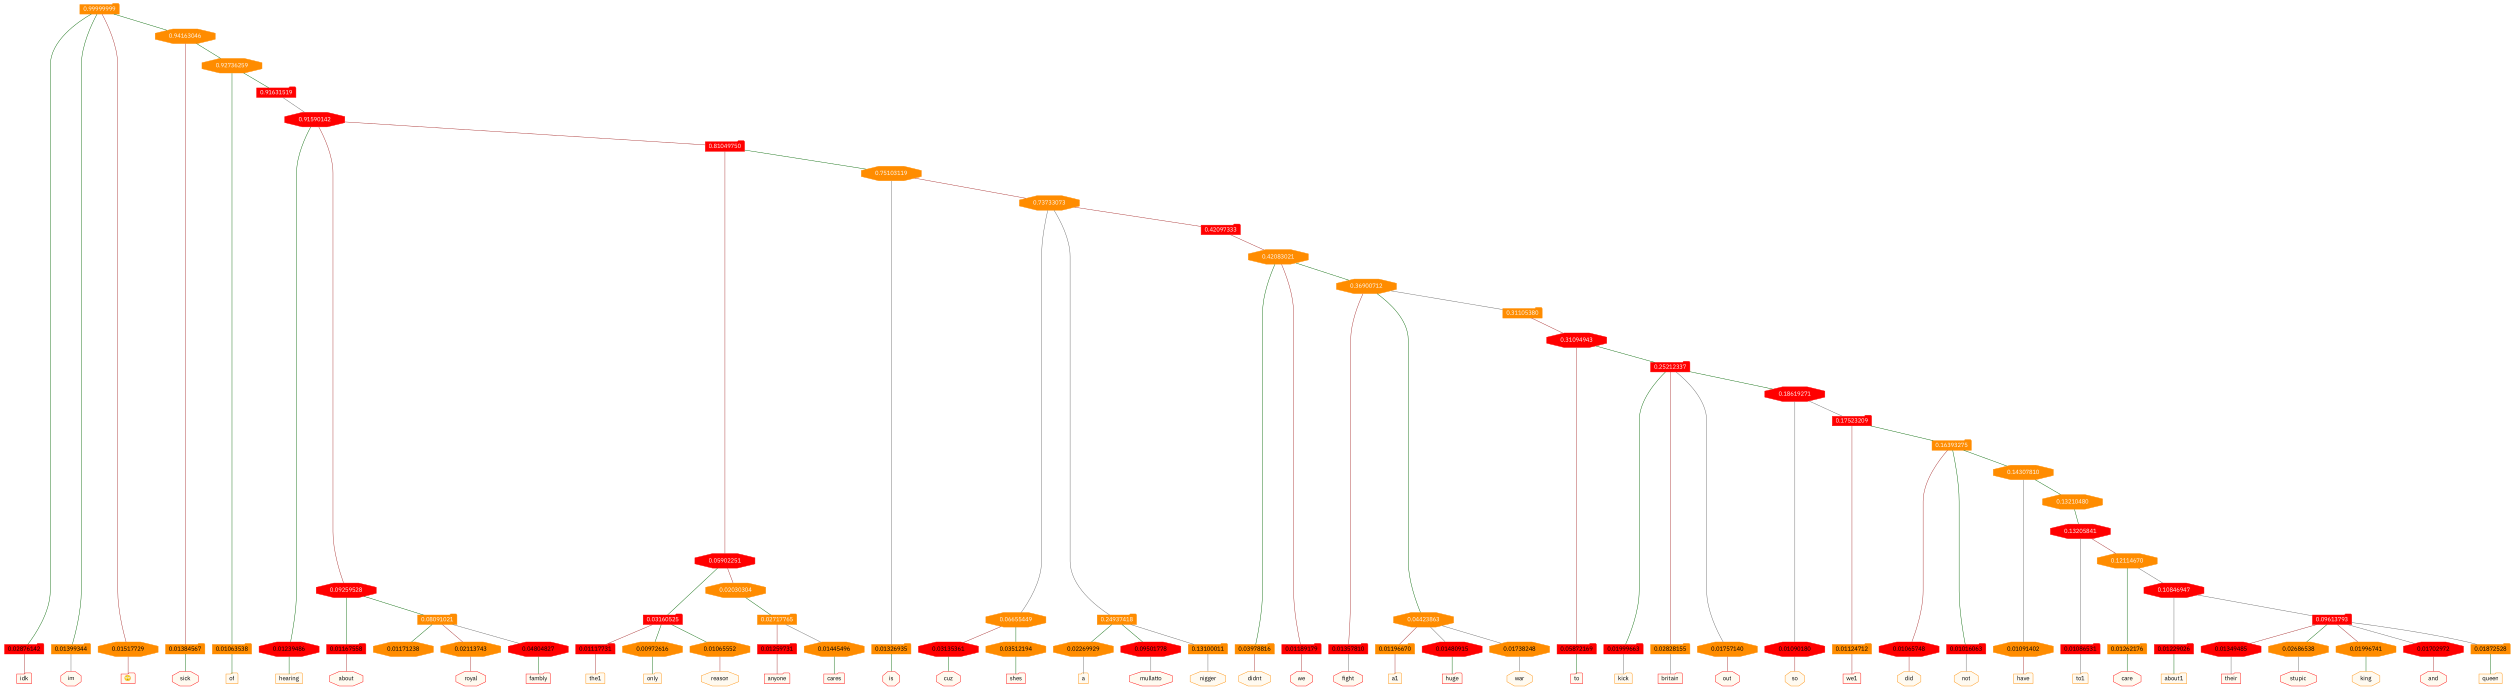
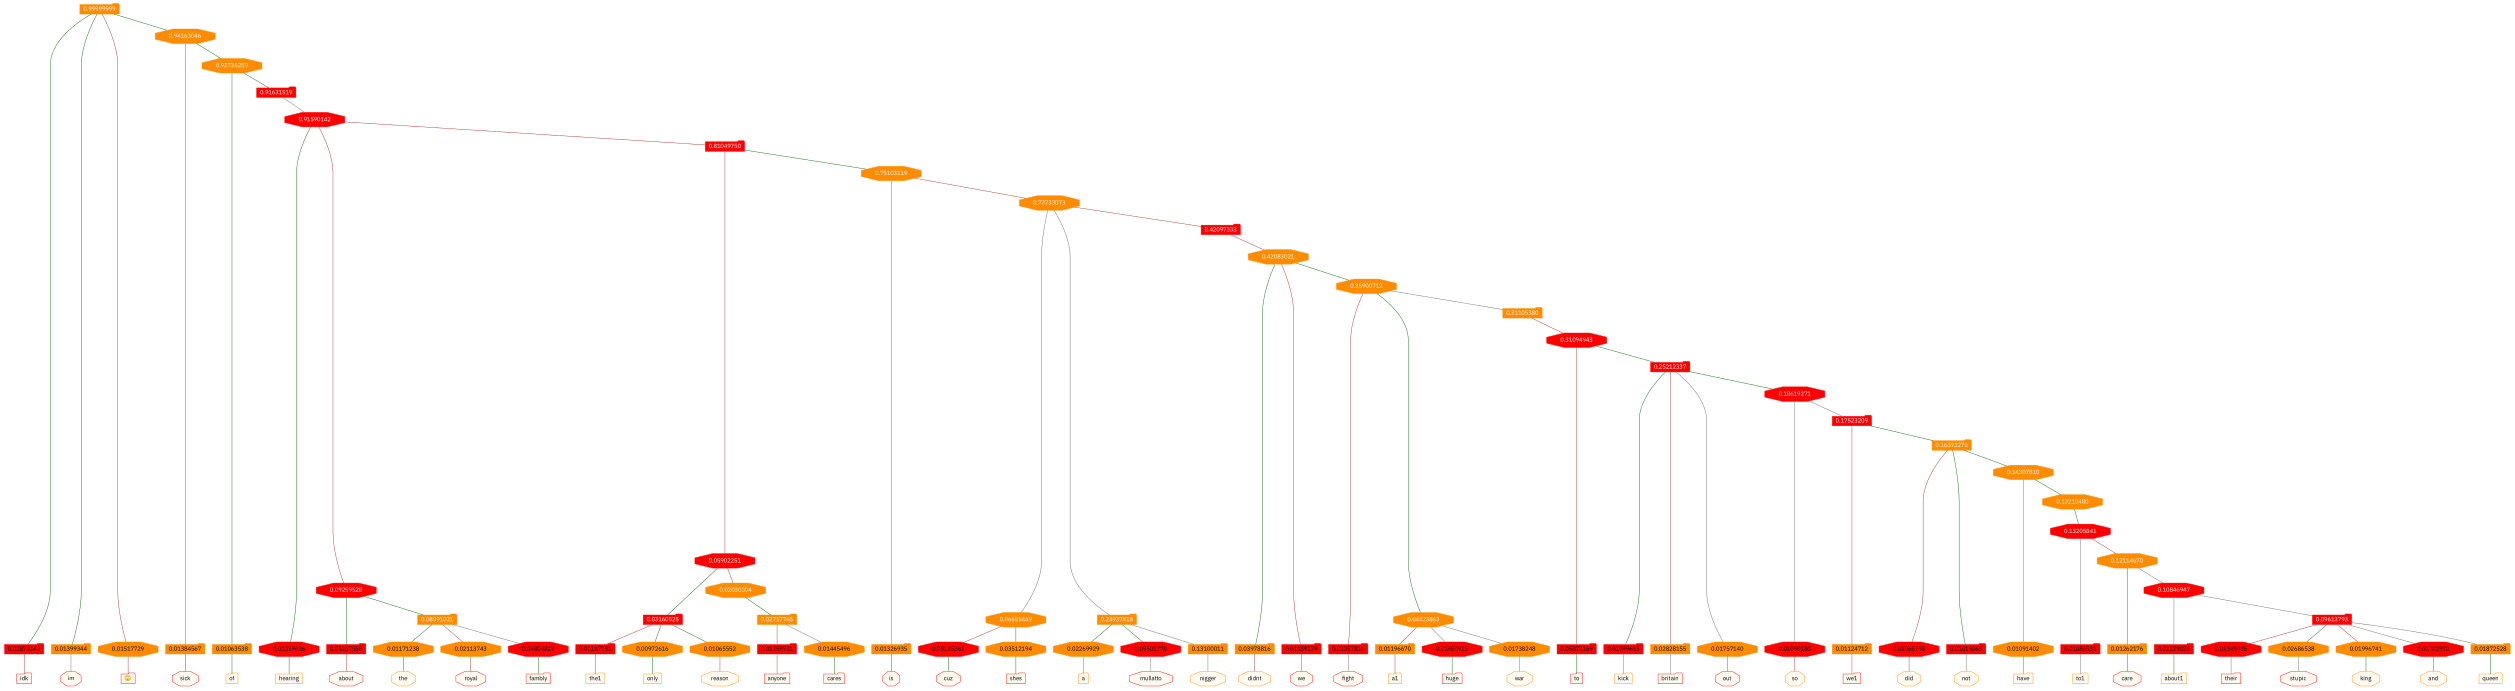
node "the": added
node "and": color red -> darkorange
